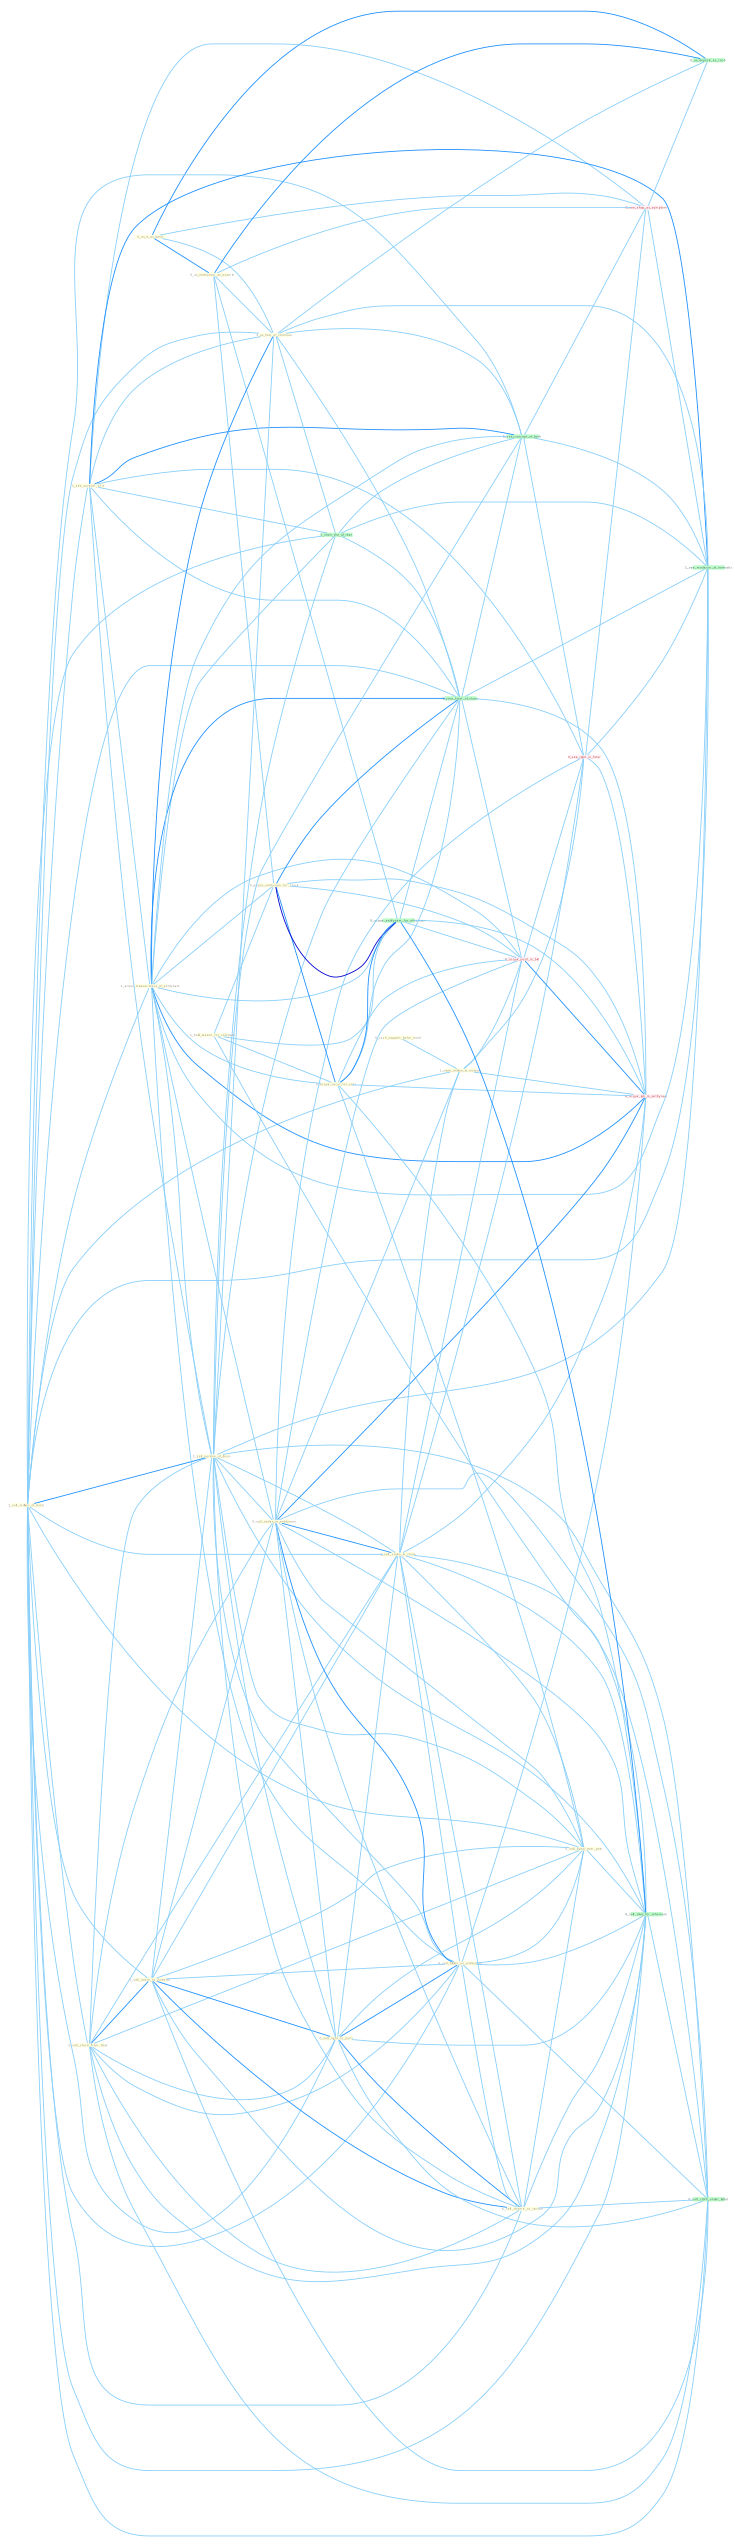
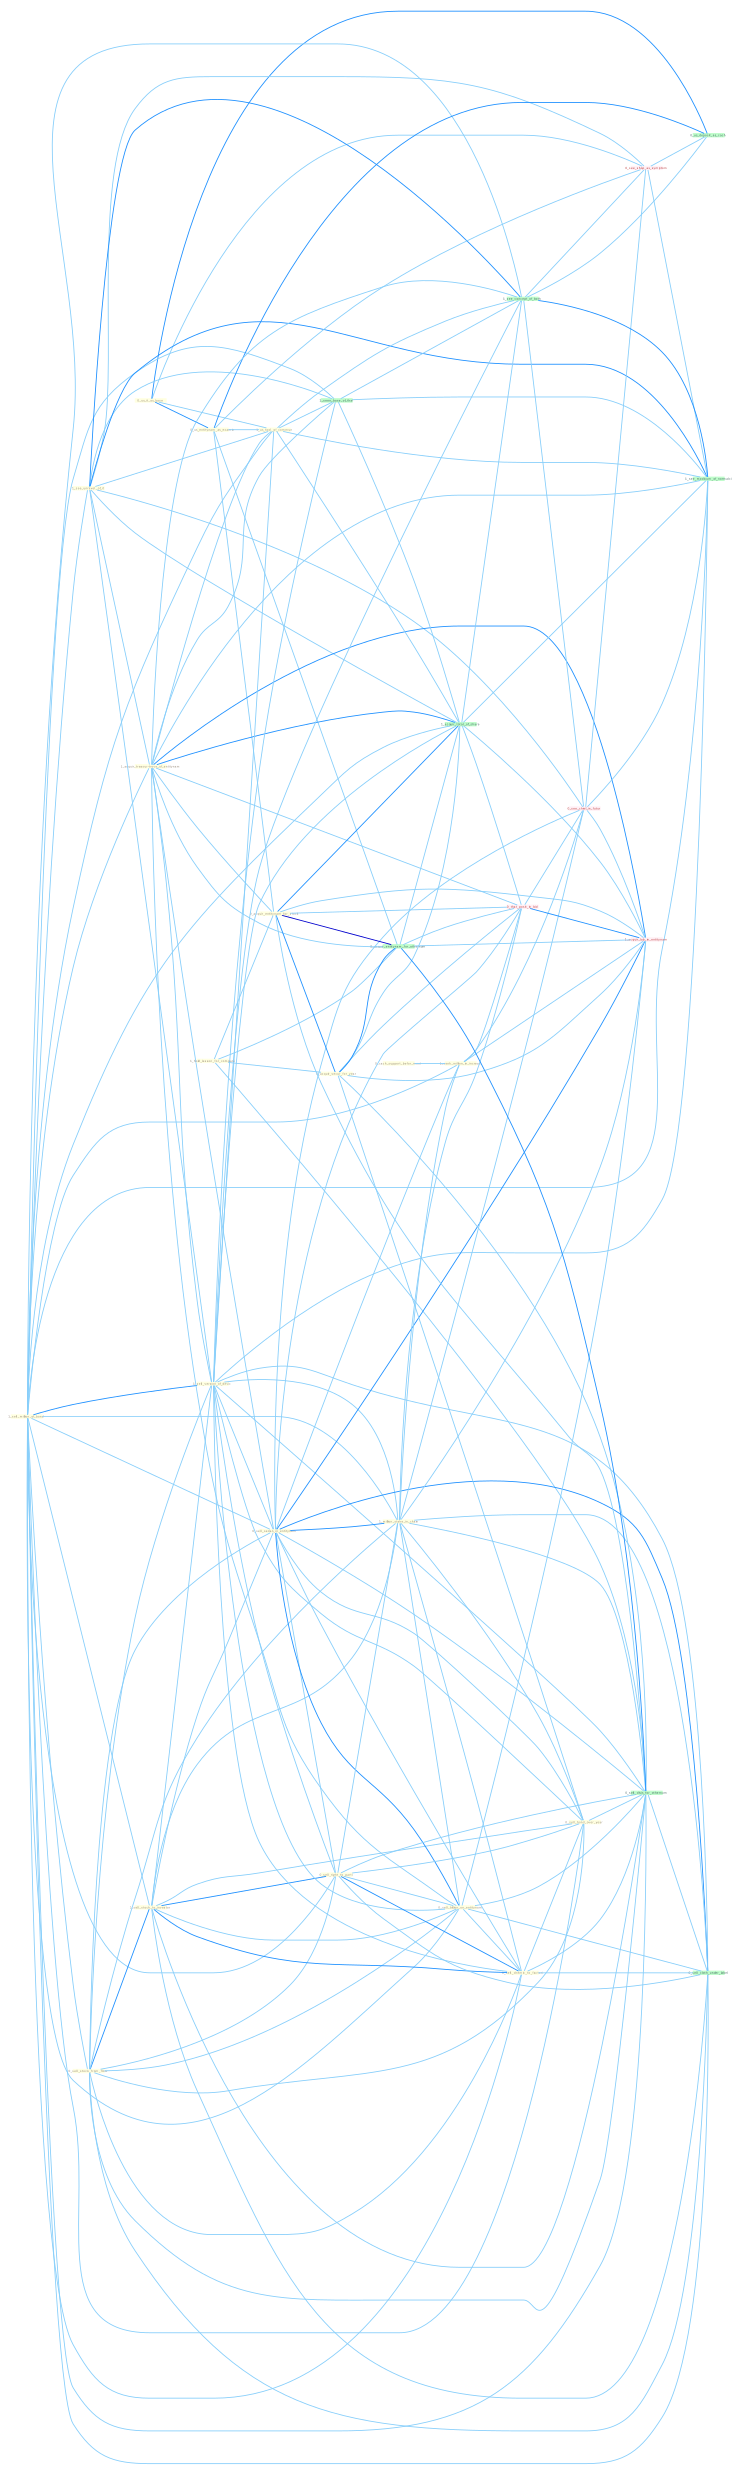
edge "0_us_deposit_as_cach" -- "1_us_tool_of_commun": now "0_us_deposit_as_cach" -- "1_see_concept_of_both"
edge "1_see_concept_of_both" -- "1_see_modicum_of_normalci": color #87cefa -> #1e90ff
node "1_seen_the_of_that": label "1_seen_the_of_that" -> "1_seen_base_of_that"
edge "1_us_tool_of_commun" -- "1_acquir_treasur-trove_of_entitynam": color #1e90ff -> #87cefa
node "1_year_total_of_share": label "1_year_total_of_share" -> "1_acquir_total_of_share"
node "0_see_right_in_futur": label "0_see_right_in_futur" -> "0_see_chief_in_futur"
node "0_acquir_posit_in_bid": label "0_acquir_posit_in_bid" -> "0_that_posit_in_bid"
edge "1_acquir_treasur-trove_of_entitynam" -- "0_acquir_secur_for_year": removed
node "6_acquir_lab_in_entitynam": label "6_acquir_lab_in_entitynam" -> "1_acquir_lab_in_entitynam"
edge "0_acquir_entitynam_for_stock" -- "0_sell_divis_for_othernum": added
edge "1_sell_million_of_bond" -- "0_sell_sedan_in_entitynam": added
node "1_sell_stake_in_chain": label "1_sell_stake_in_chain" -> "1_million_stake_in_chain"
edge "0_sell_sedan_in_entitynam" -- "0_sell_cloth_under_label": color #87cefa -> #1e90ff
edge "0_sell_bond_over_year" -- "0_sell_billion_on_entitynam": removed
edge "0_sell_billion_on_entitynam" -- "0_sell_right_to_parti": color #1e90ff -> #87cefa
